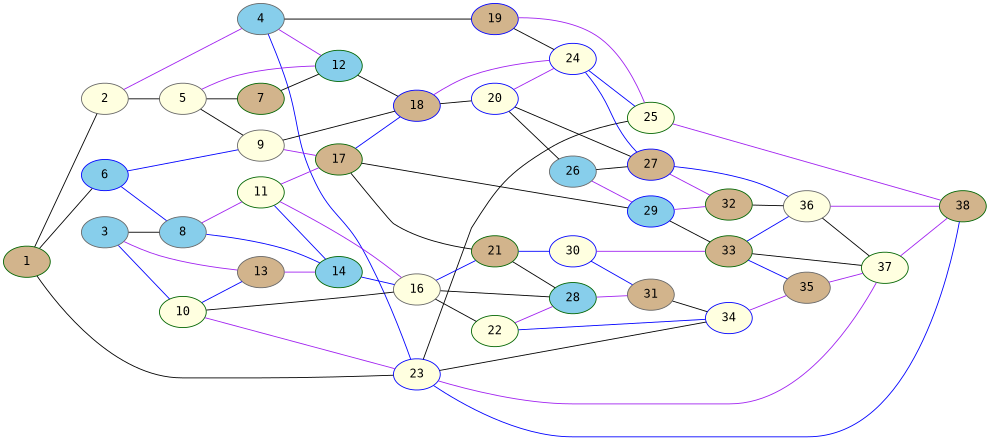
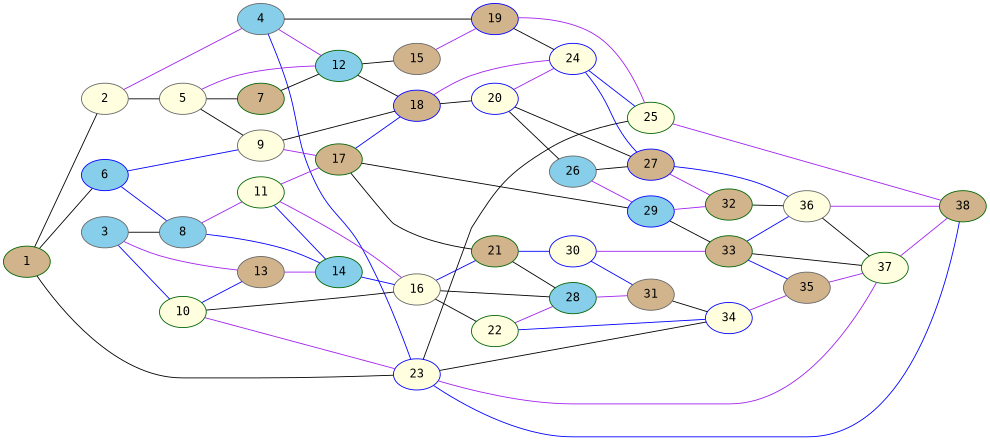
node "15": added
